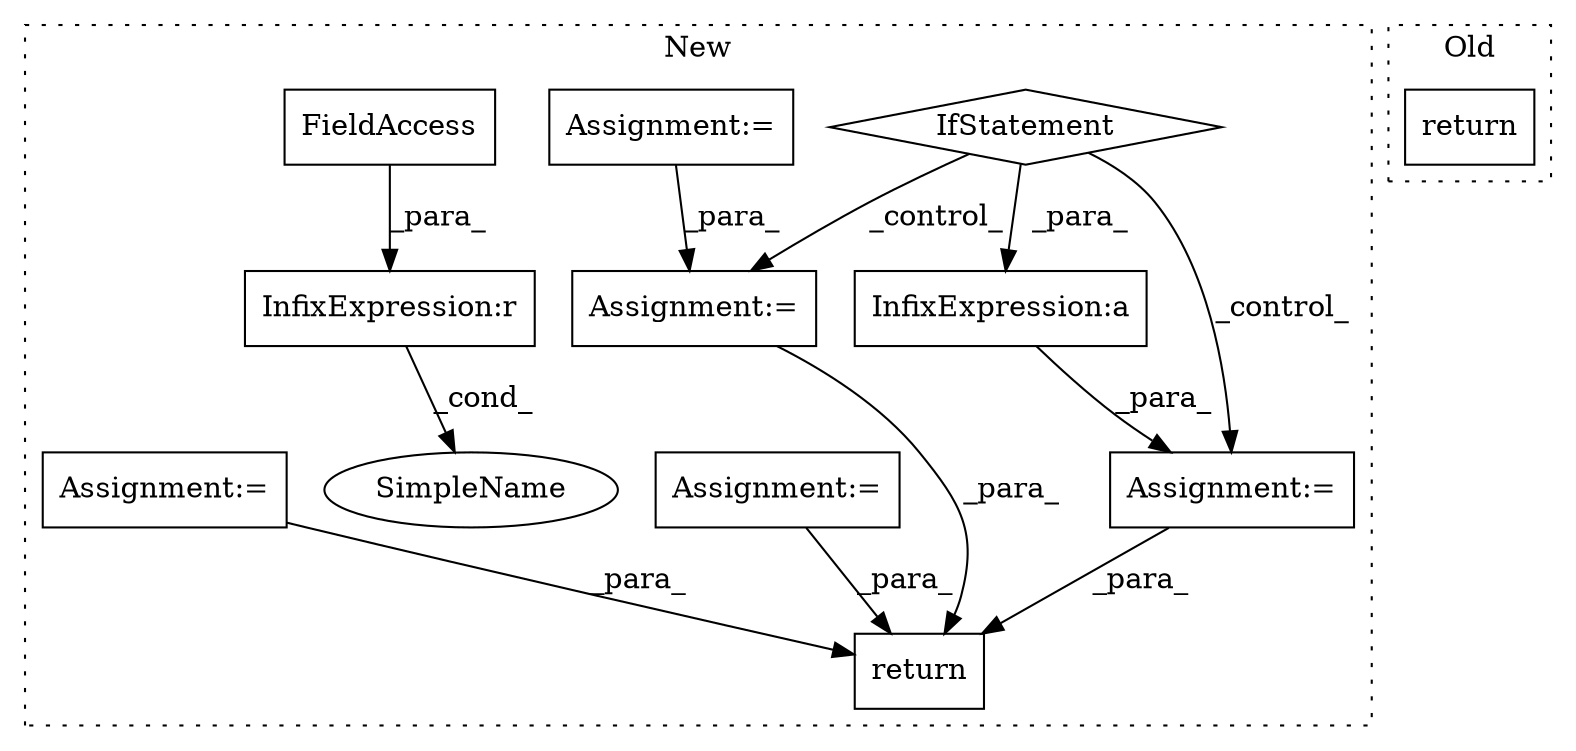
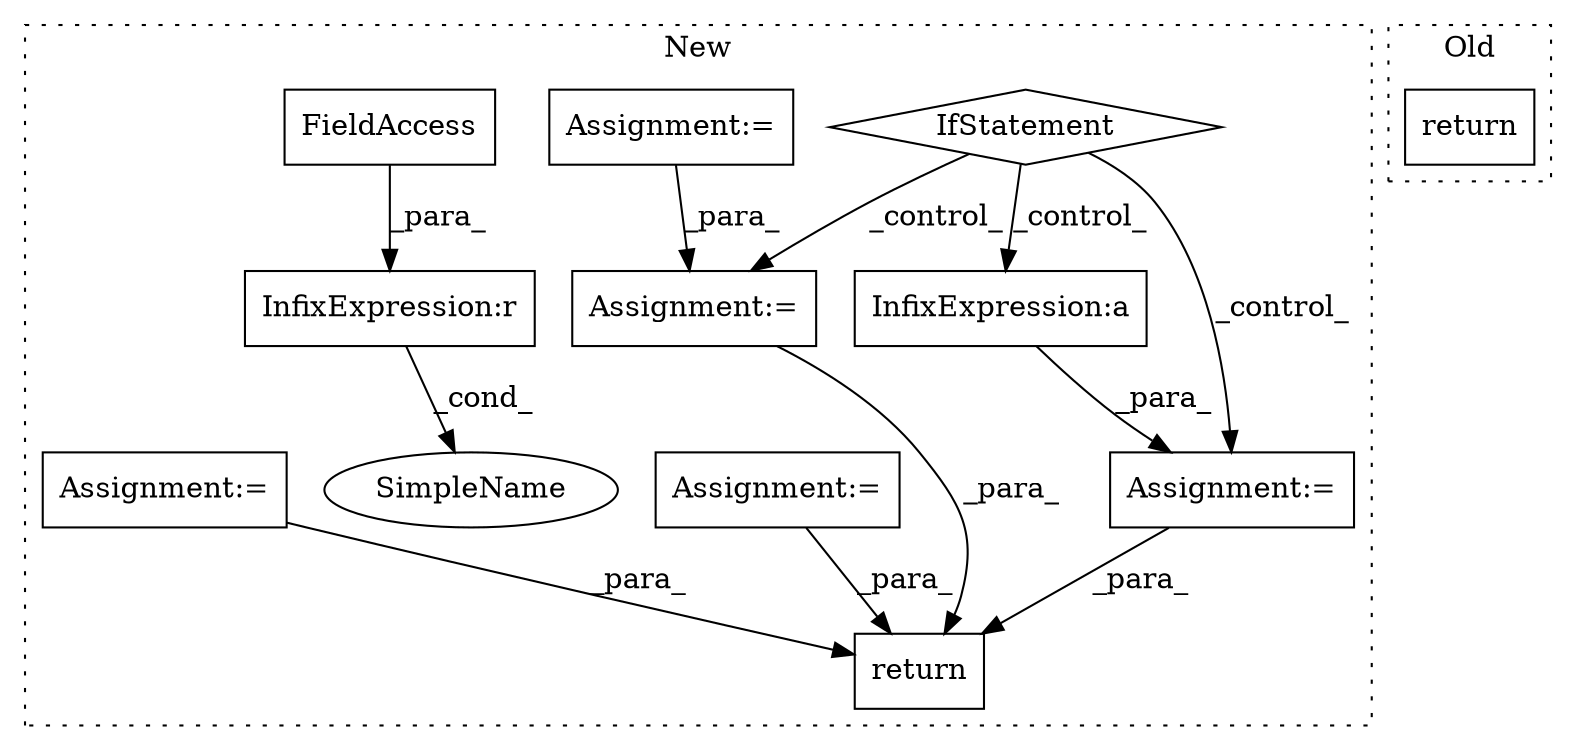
edge "IfStatement" -> "InfixExpression:a": label "_para_" -> "_control_"
